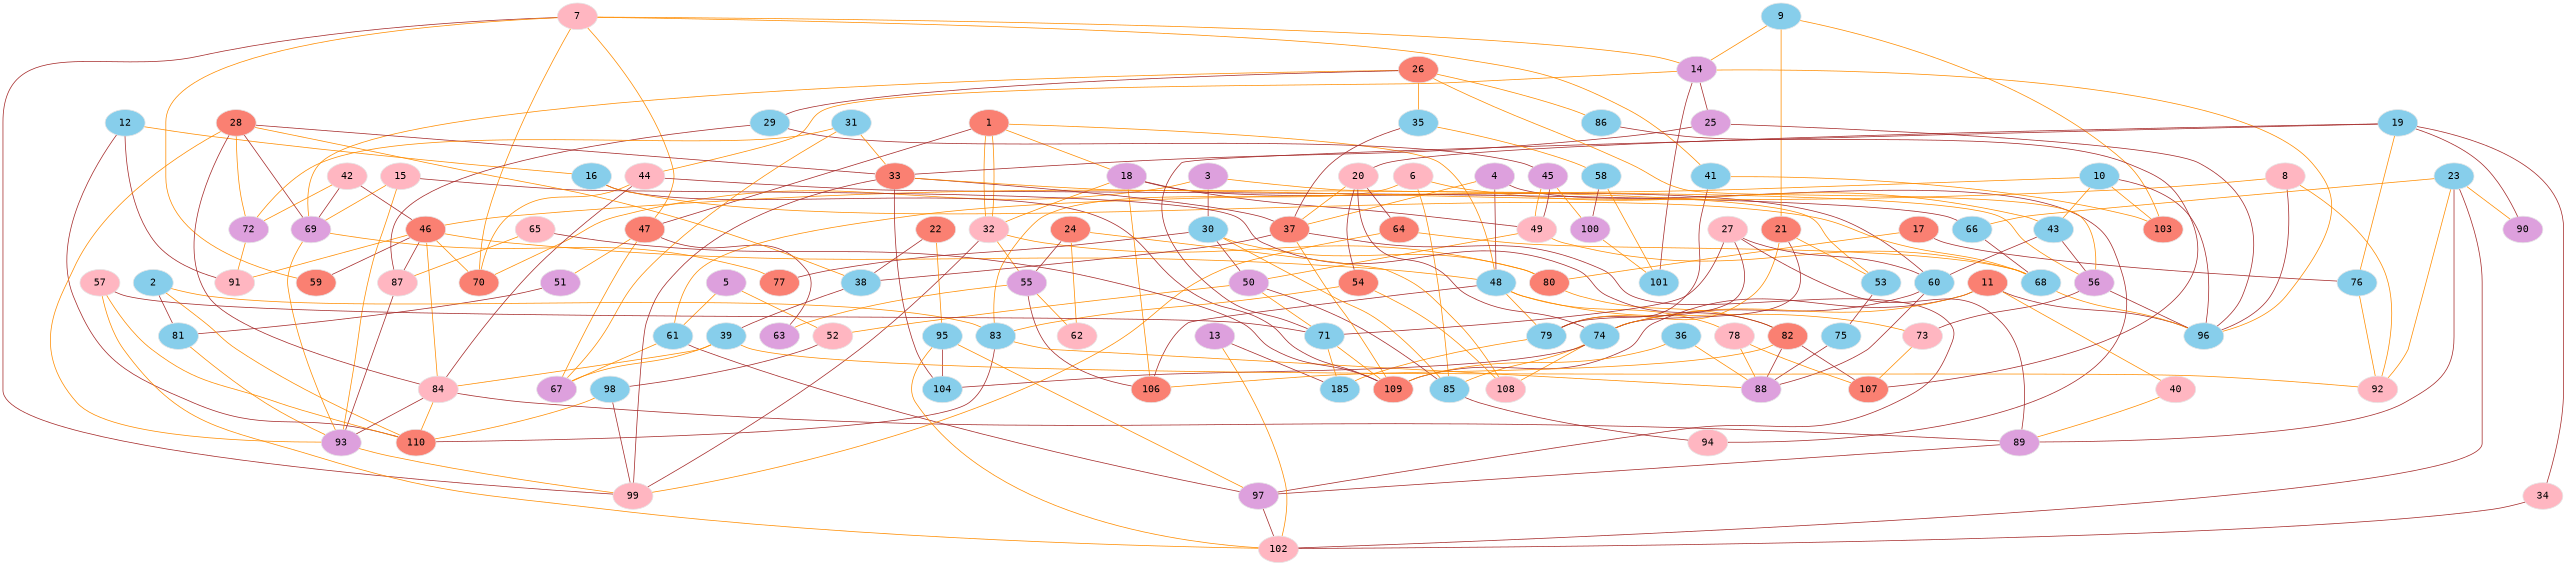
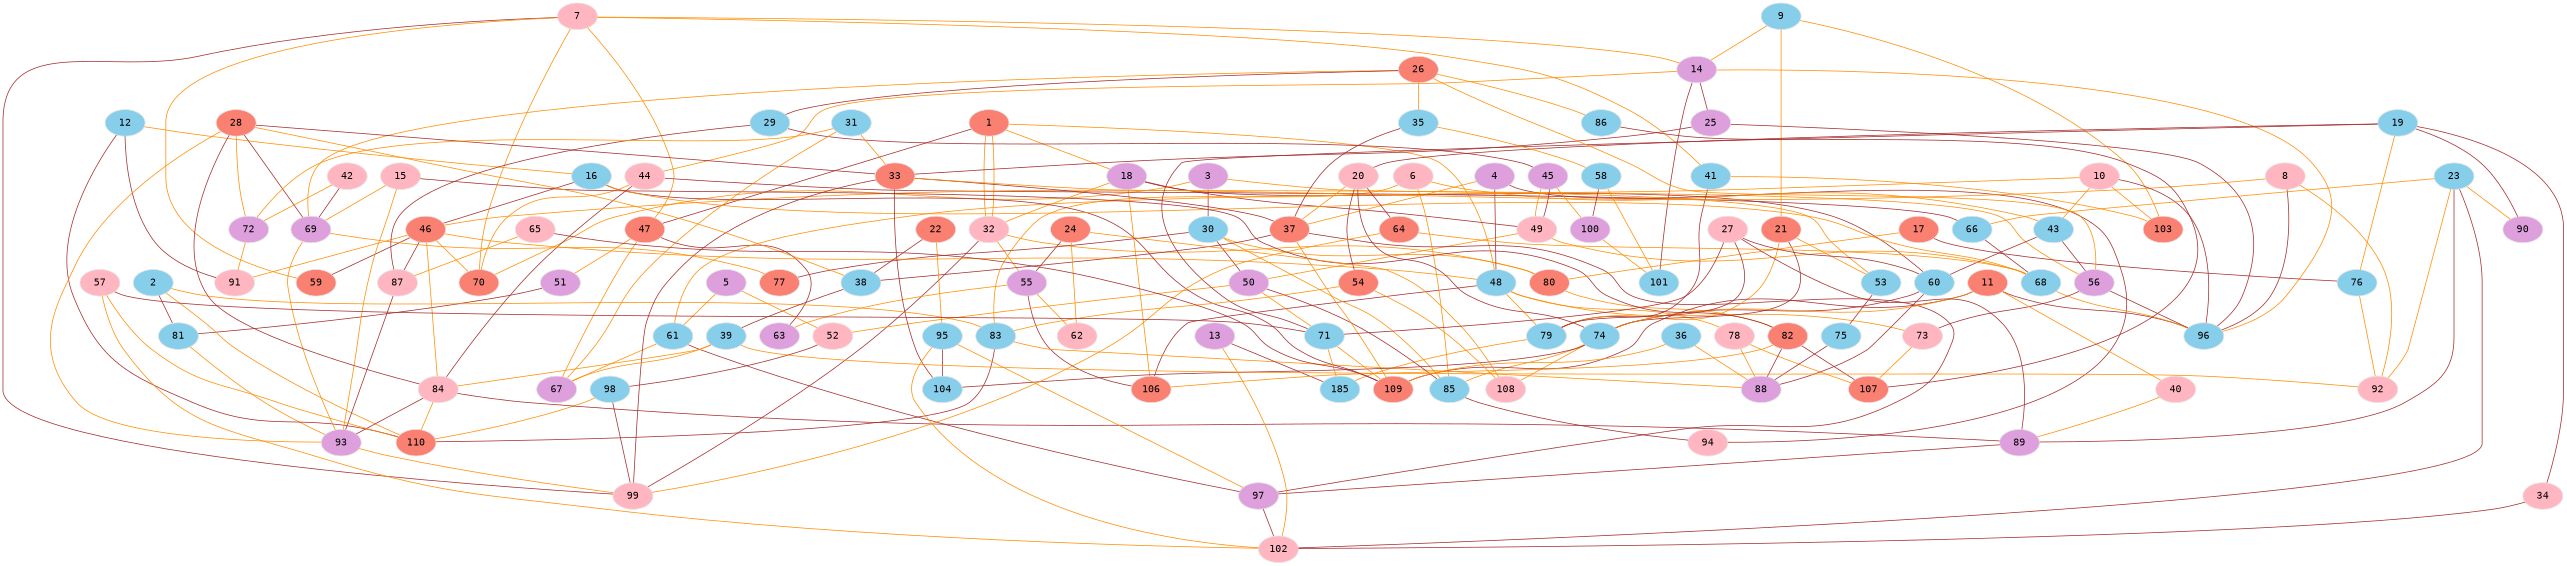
node "10": fillcolor skyblue -> lightpink
edge "42" -- "46": now "16" -- "46"
